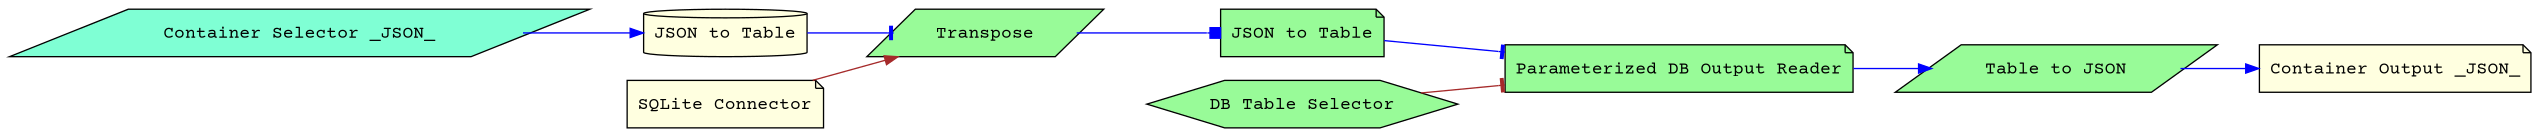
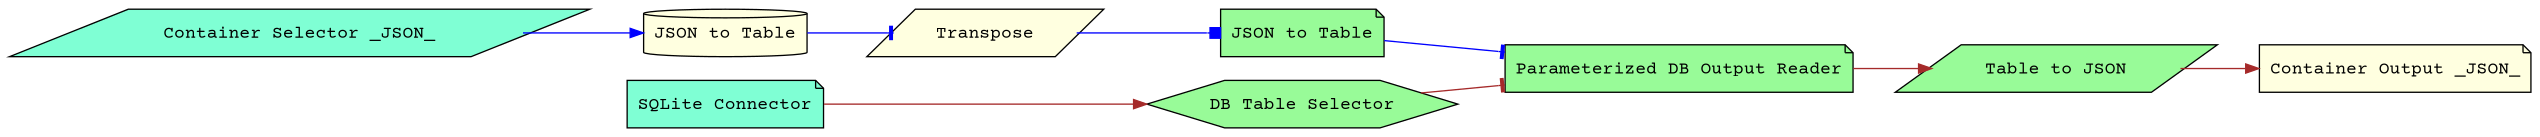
node "Transpose": fillcolor palegreen -> lightyellow
edge "Parameterized DB Output Reader" -> "Table to JSON": color blue -> brown
edge "Table to JSON" -> "Container Output _JSON_": color blue -> brown
edge "SQLite Connector" -> "Transpose": now "SQLite Connector" -> "DB Table Selector"
node "SQLite Connector": fillcolor lightyellow -> aquamarine
